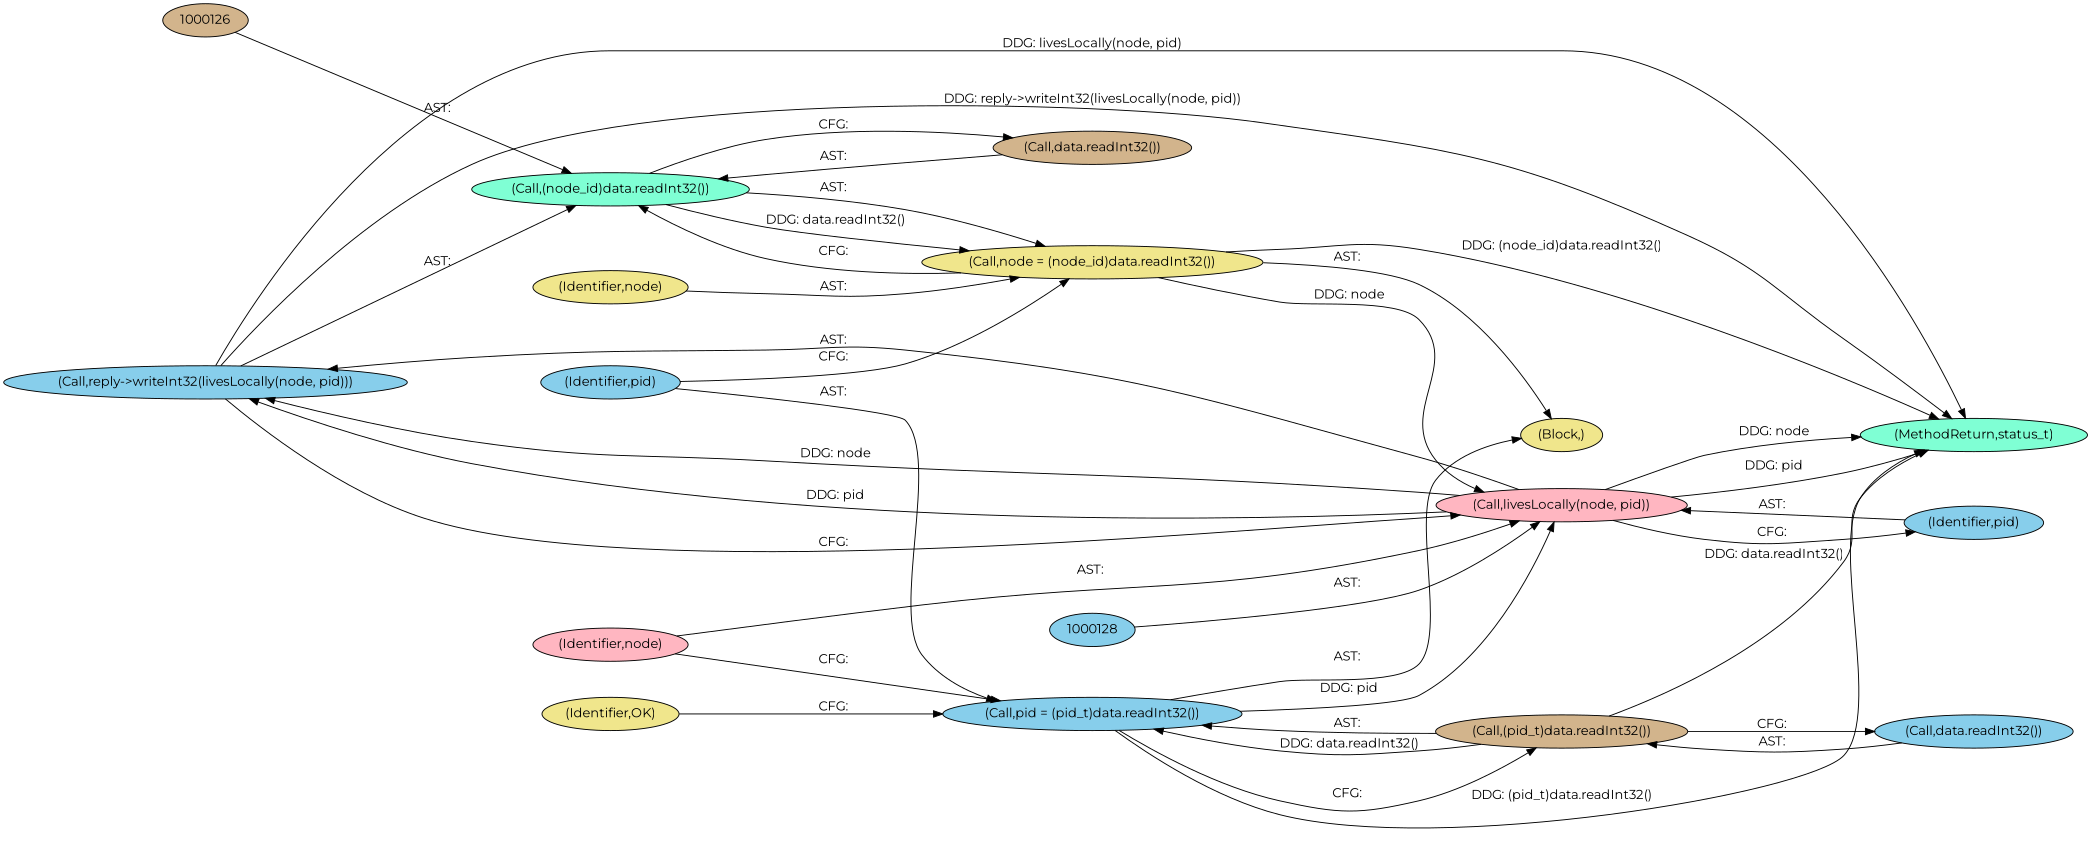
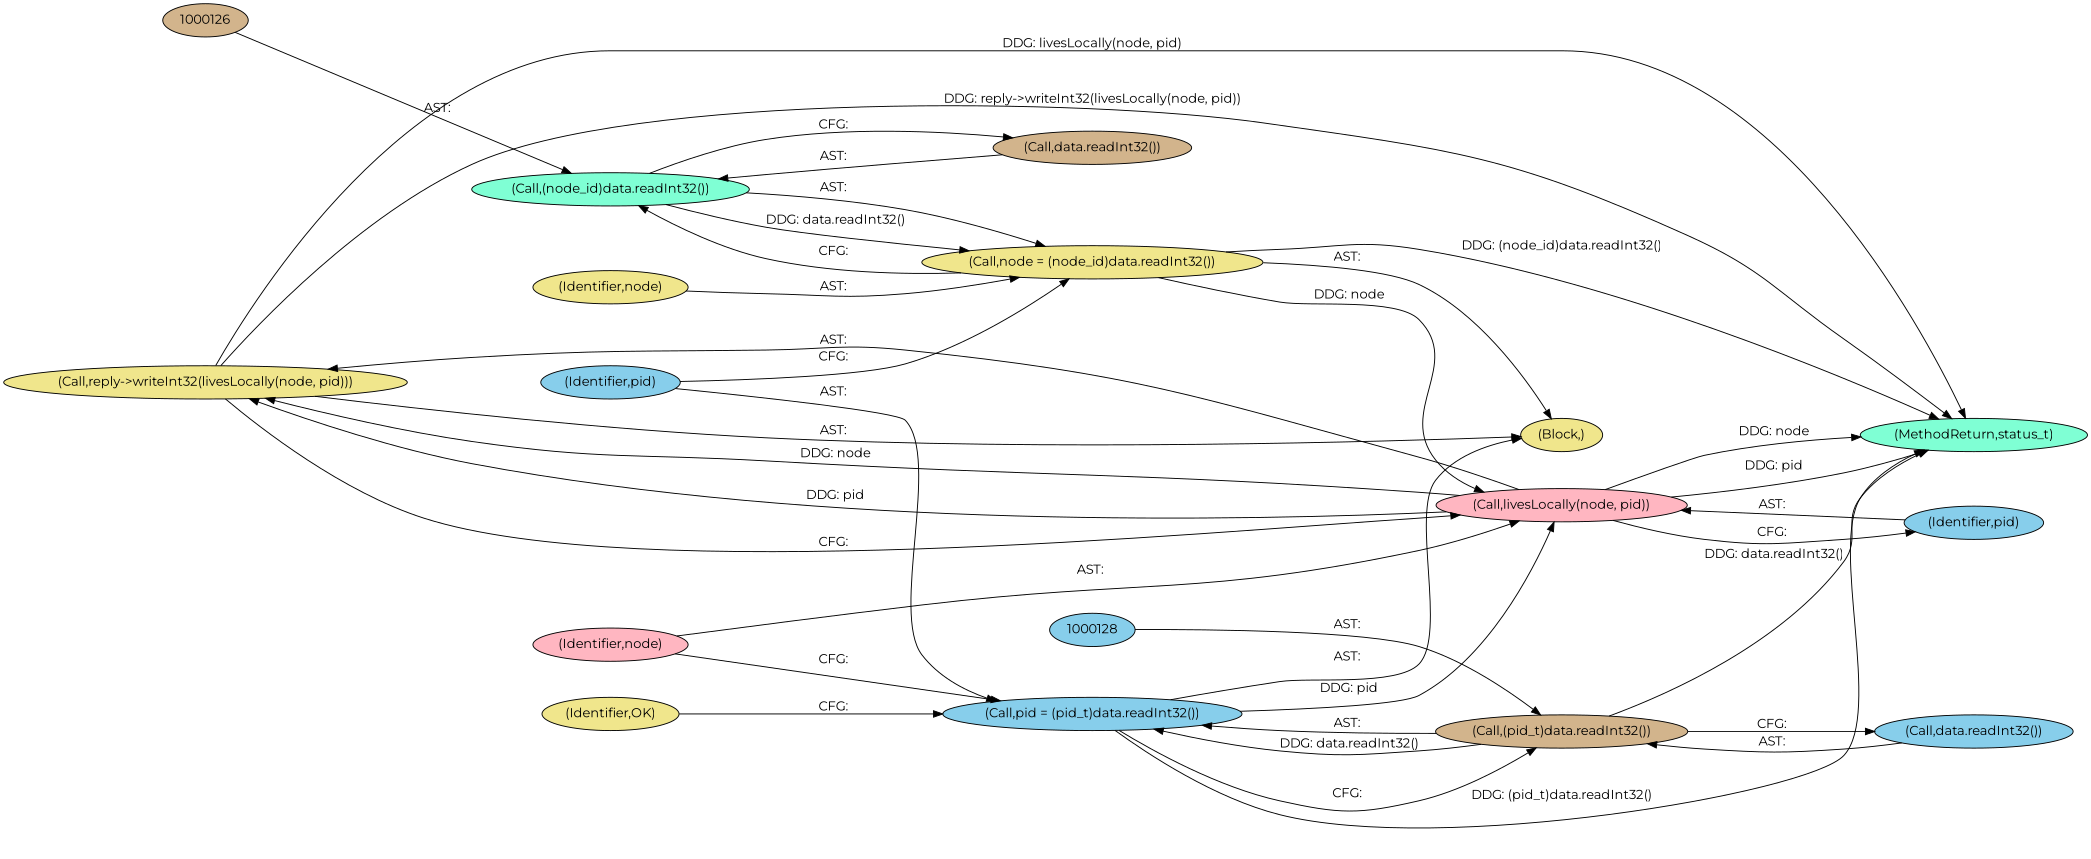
edge "(Call,reply->writeInt32(livesLocally(node, pid)))" -> "(Call,(node_id)data.readInt32())": now "(Call,reply->writeInt32(livesLocally(node, pid)))" -> "(Block,)"
node "(Call,reply->writeInt32(livesLocally(node, pid)))": fillcolor skyblue -> khaki
edge "1000128" -> "(Call,livesLocally(node, pid))": now "1000128" -> "(Call,(pid_t)data.readInt32())"
